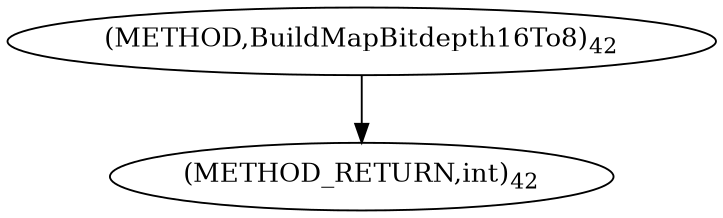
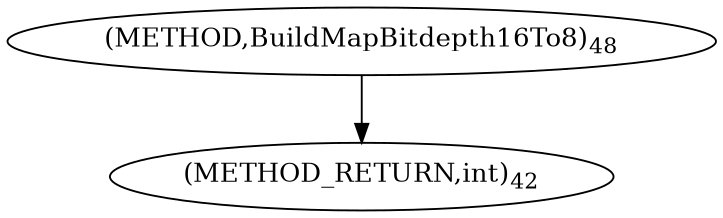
node "(METHOD,BuildMapBitdepth16To8)": text "42" -> "48"
